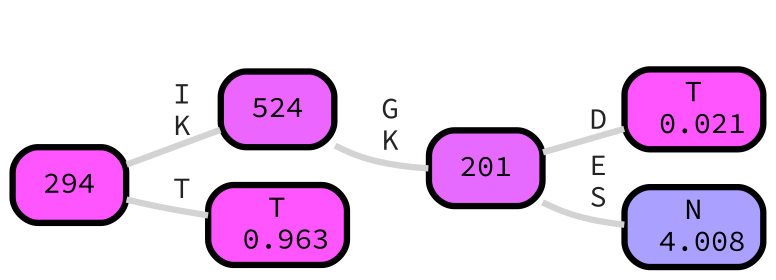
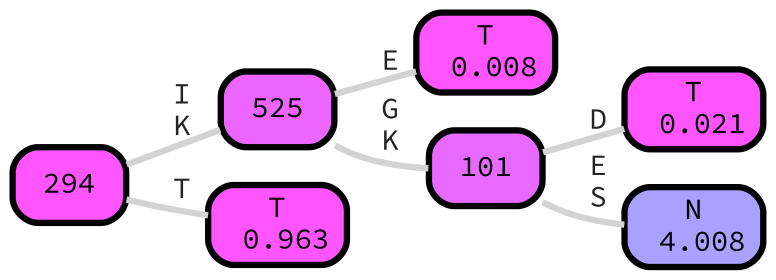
node "T 0.008": added
node "524": label "524" -> "525"
node "201": label "201" -> "101"
